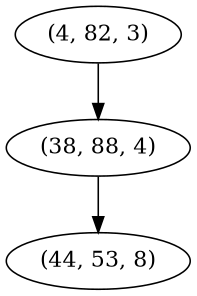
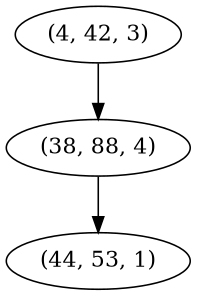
node "(4, 82, 3)": label "(4, 82, 3)" -> "(4, 42, 3)"
node "(44, 53, 8)": label "(44, 53, 8)" -> "(44, 53, 1)"
